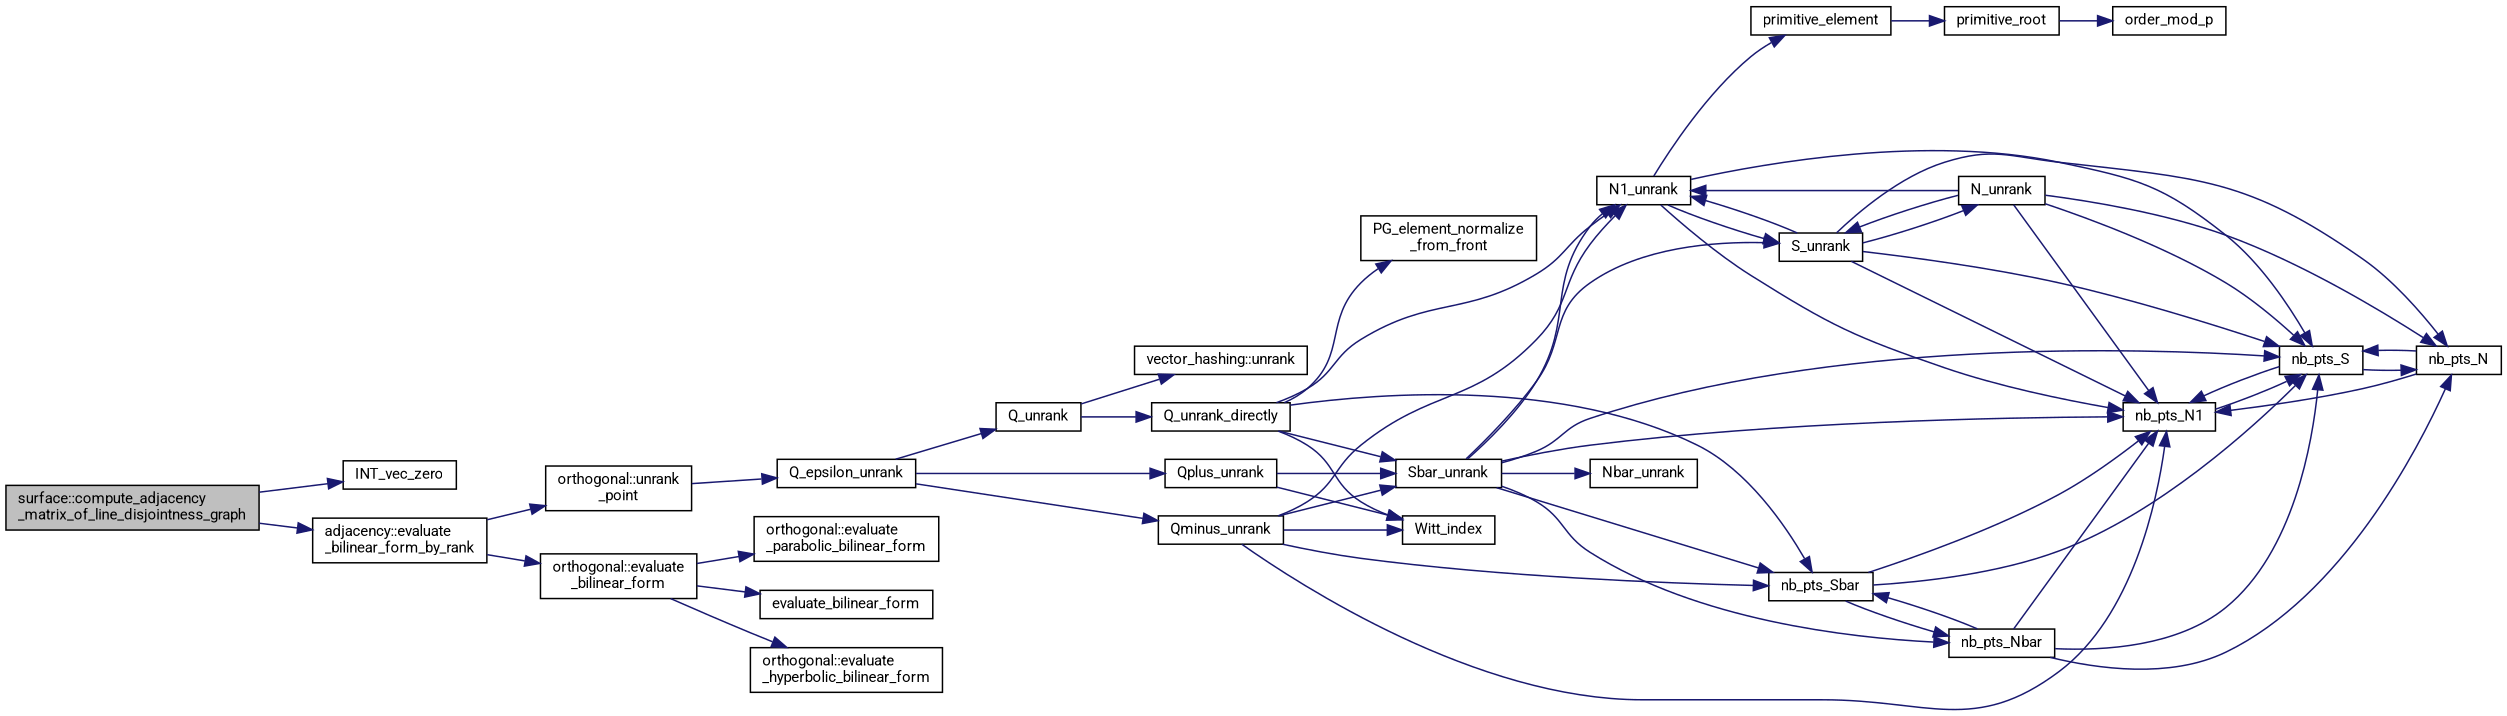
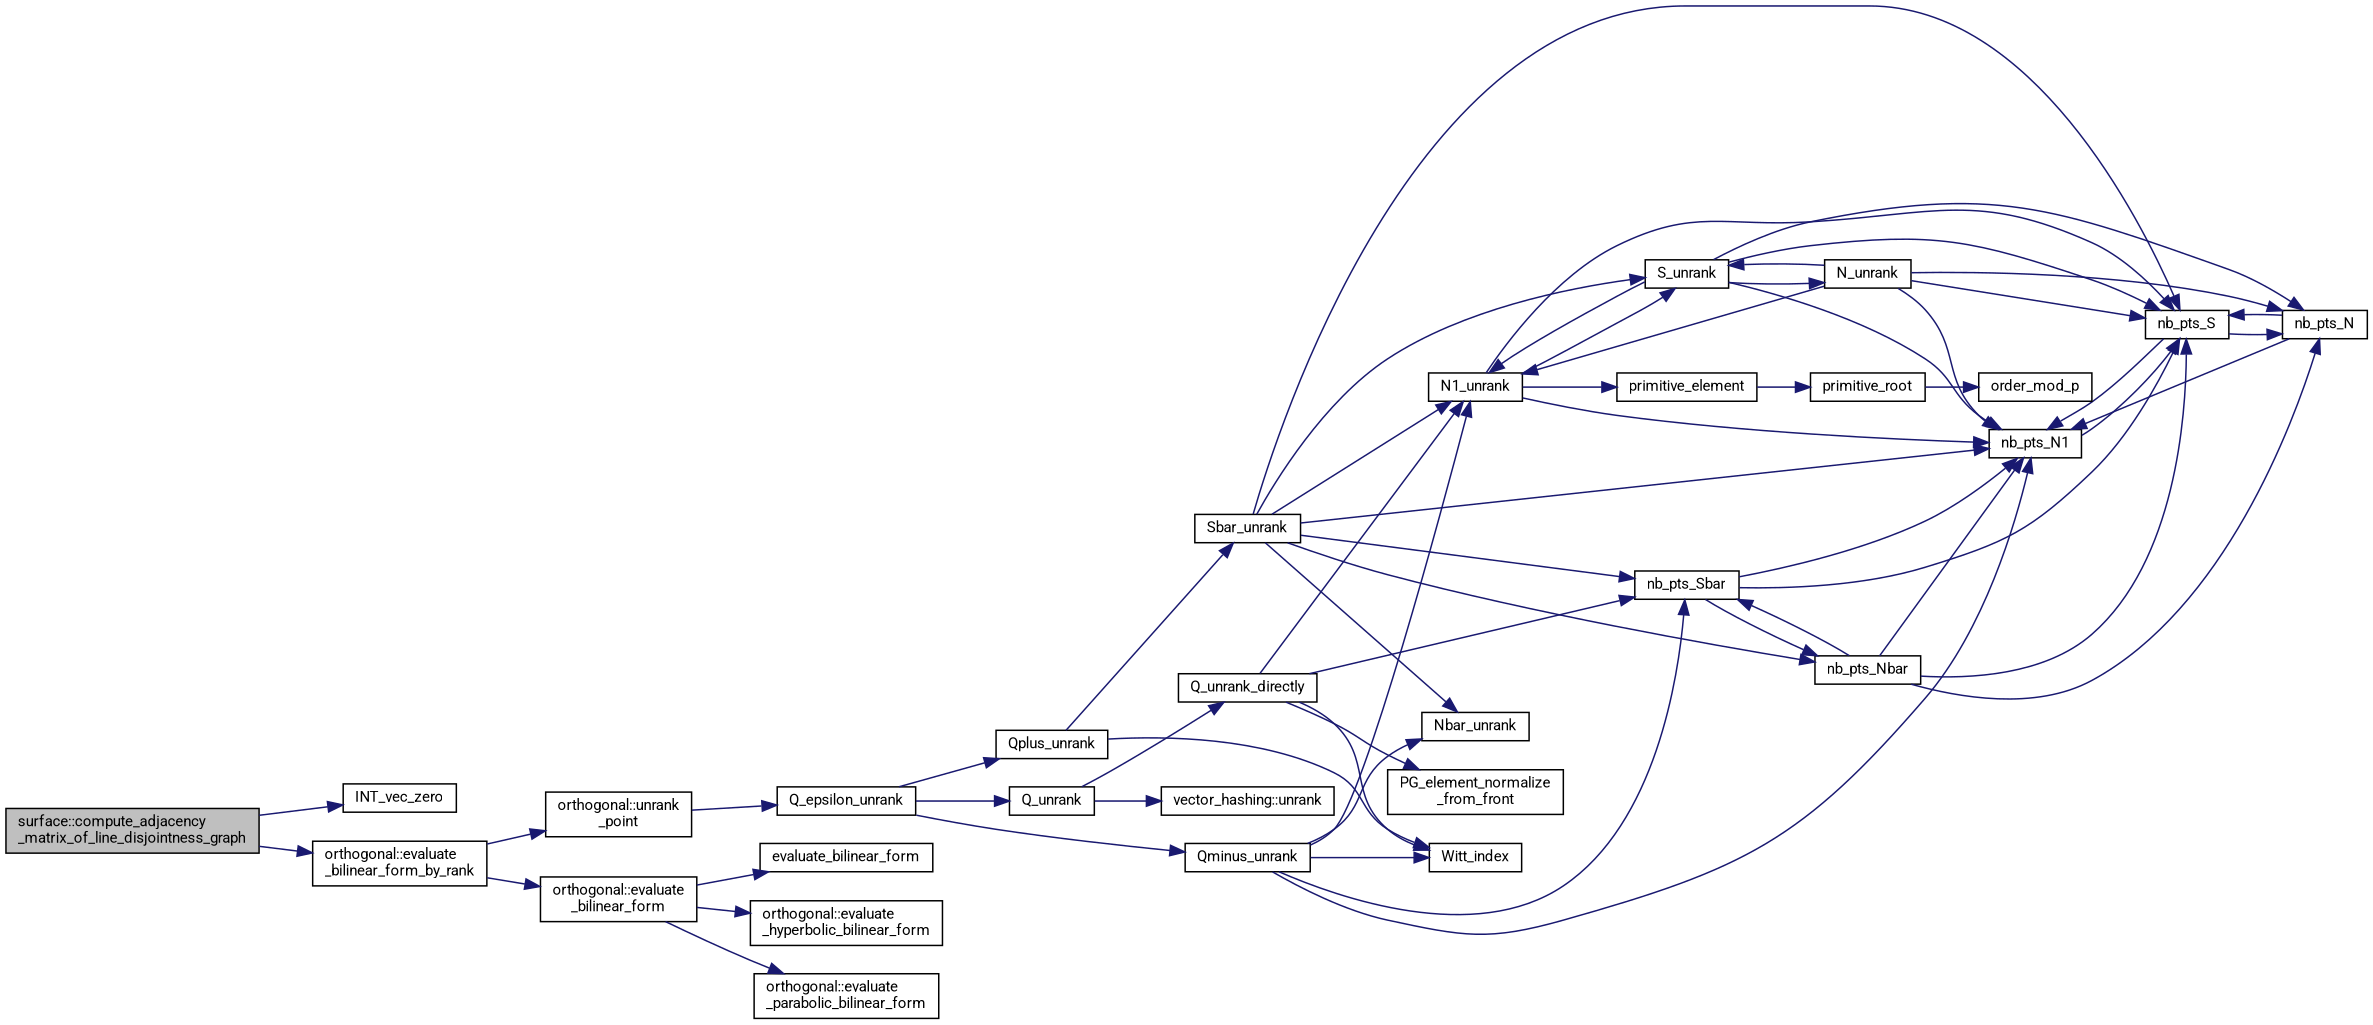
edge "Q_unrank_directly" -> "Sbar_unrank": removed
edge "Qminus_unrank" -> "Sbar_unrank": now "Qminus_unrank" -> "Nbar_unrank"
node "adjacency::evaluate _bilinear_form_by_rank": label "adjacency::evaluate _bilinear_form_by_rank" -> "orthogonal::evaluate _bilinear_form_by_rank"
